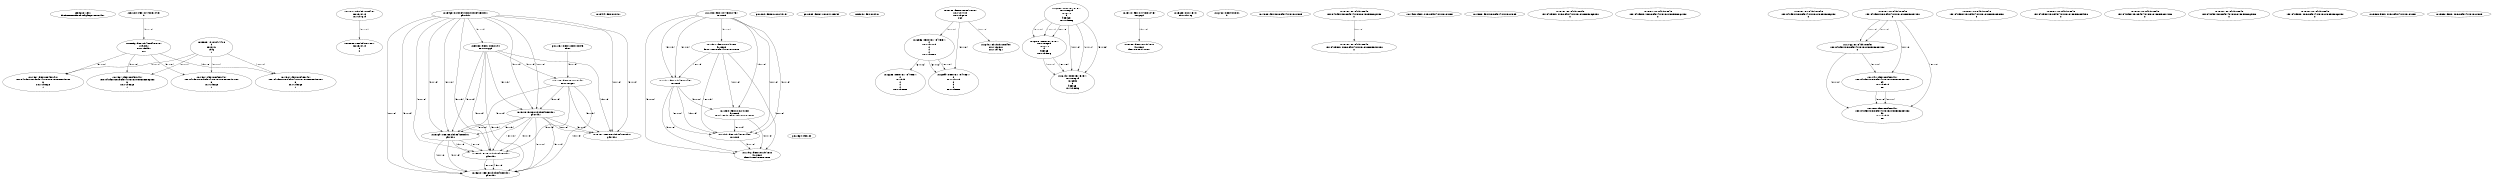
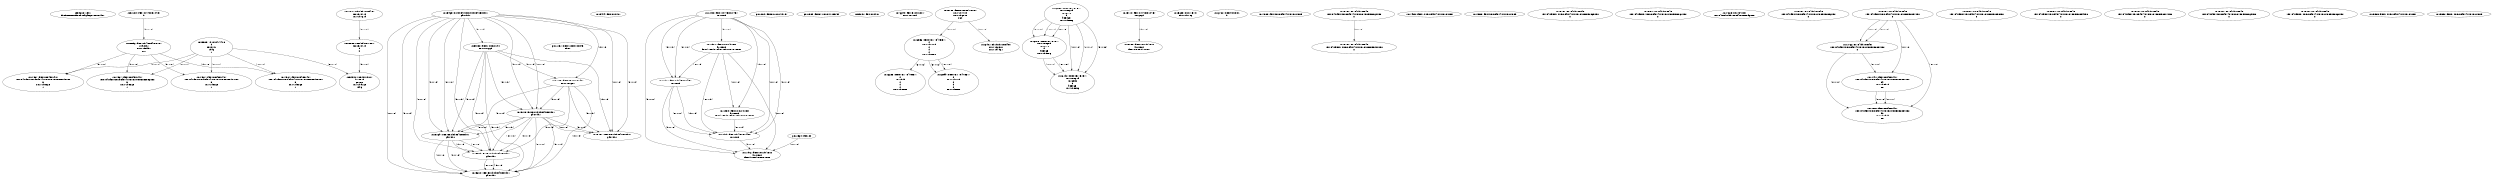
node "4276690.GetVersionExW 2147417420": added
node "4247263.FindClose retval_FindFirstFileW_32896_32": added
edge "4245785.GetLongPathNameW 2147407710 2147406542 261" -> "4246599.RegQueryValueExW 0 2147407710 0 0 0 2147408232": removed, label "(1-->2)"
node "4244024.GetProcAddress 9441320 GetSystemDefaultUILanguage": label "4244024.GetProcAddress 9441320 GetSystemDefaultUILanguage" -> "4244024.GetProcAddress 9441320 GetThreadPreferredUILanguages"
edge "6844434.SetThreadLocale 1024" -> "4214413.GetStartupInfoW 2147417624": now "4243965.InitializeCriticalSection 6917004" -> "4214413.GetStartupInfoW 2147417624"
node "4250073.LoadStringW 9441340 65485 2147409468 4096": added
edge "4244044.GetModuleHandleW 4244120" -> "4244050.GetProcAddress 9441320 SetThreadPreferredUILanguages": removed, label "(0-->1)"
edge "4244050.GetProcAddress 9441320 SetThreadPreferredUILanguages" -> "4244076.GetProcAddress 9441320 GetThreadUILanguage": now "6844560.GetACP" -> "4244076.GetProcAddress 9441320 GetThreadUILanguage"
